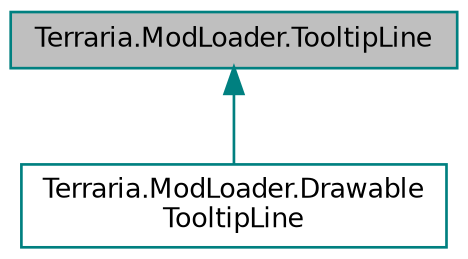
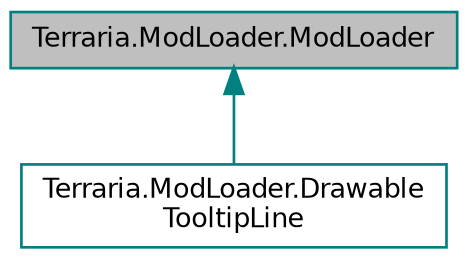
node "Terraria.ModLoader.TooltipLine": label "Terraria.ModLoader.TooltipLine" -> "Terraria.ModLoader.ModLoader"
